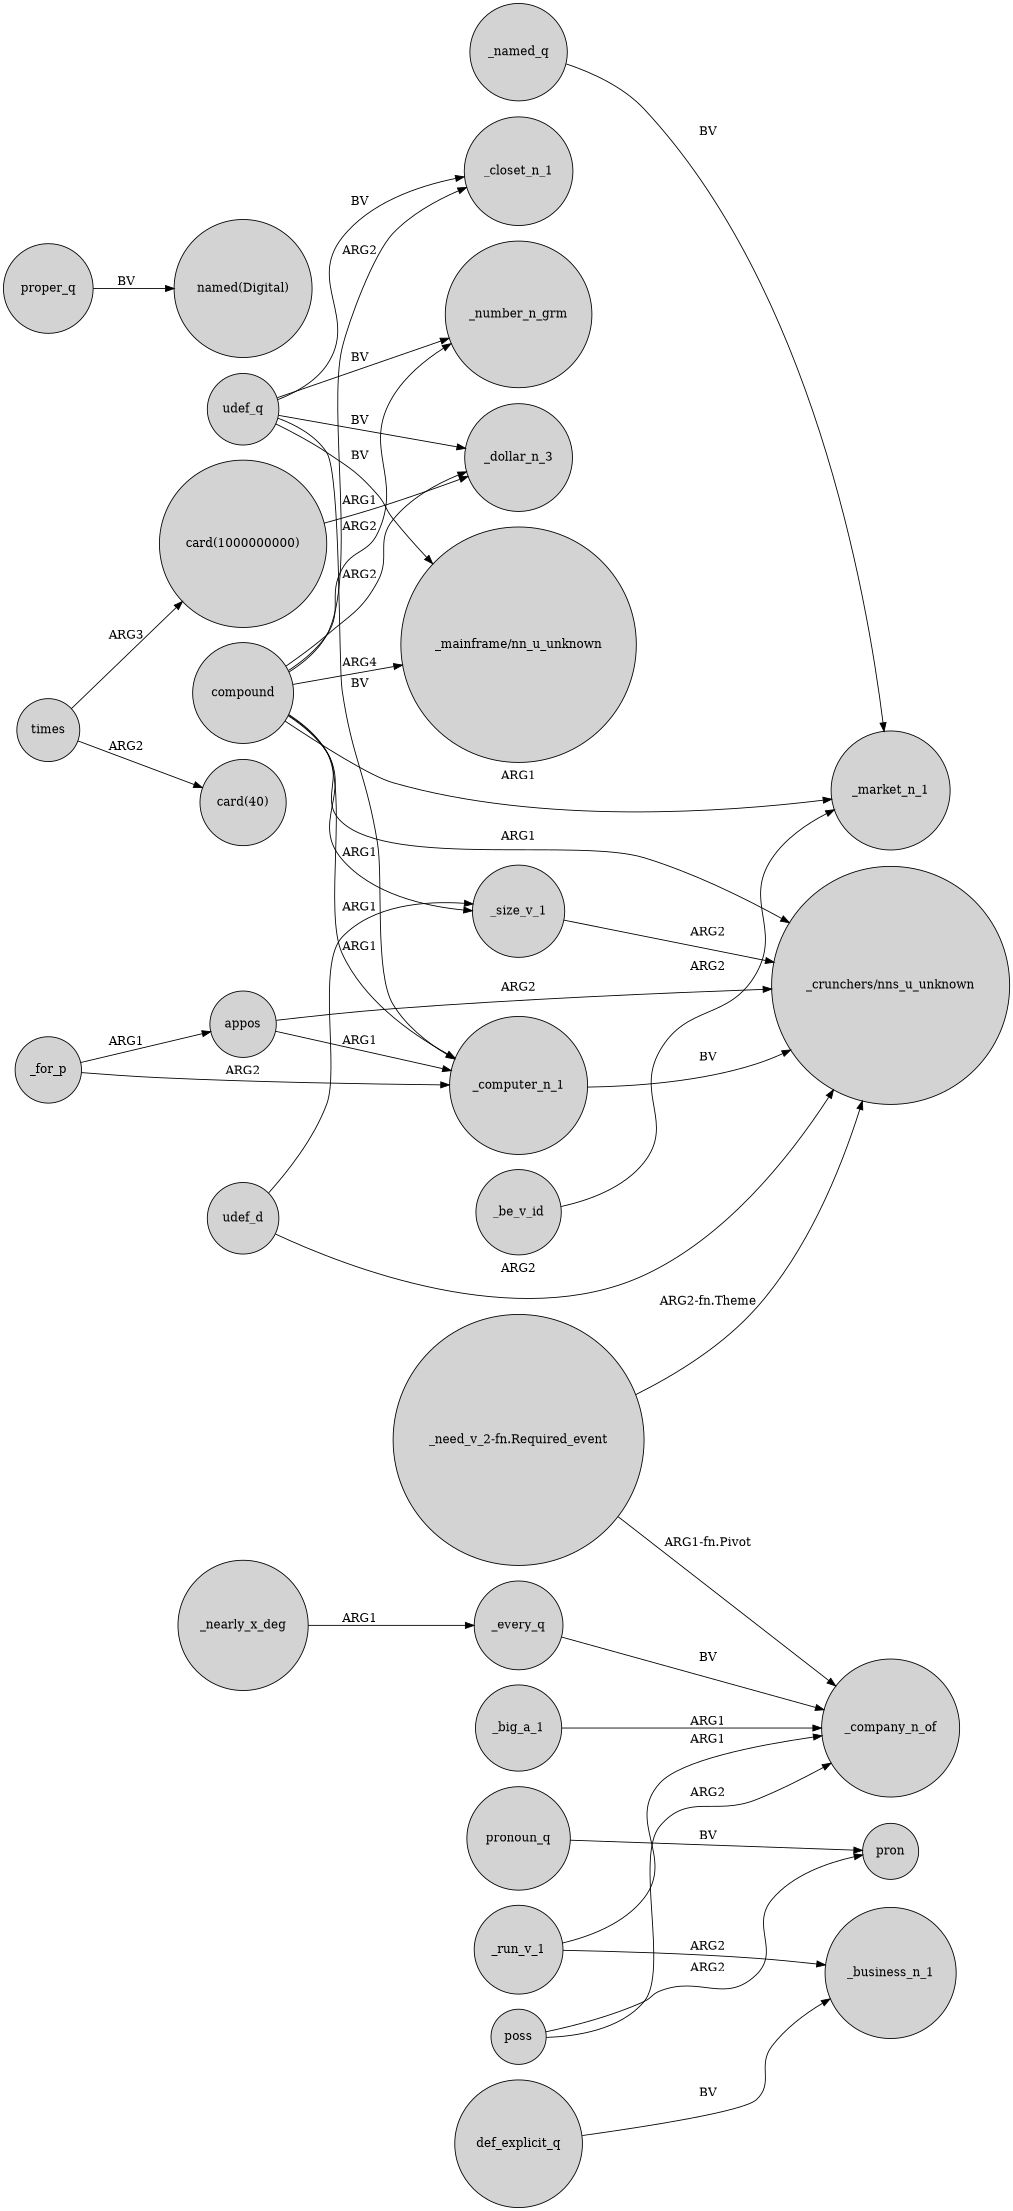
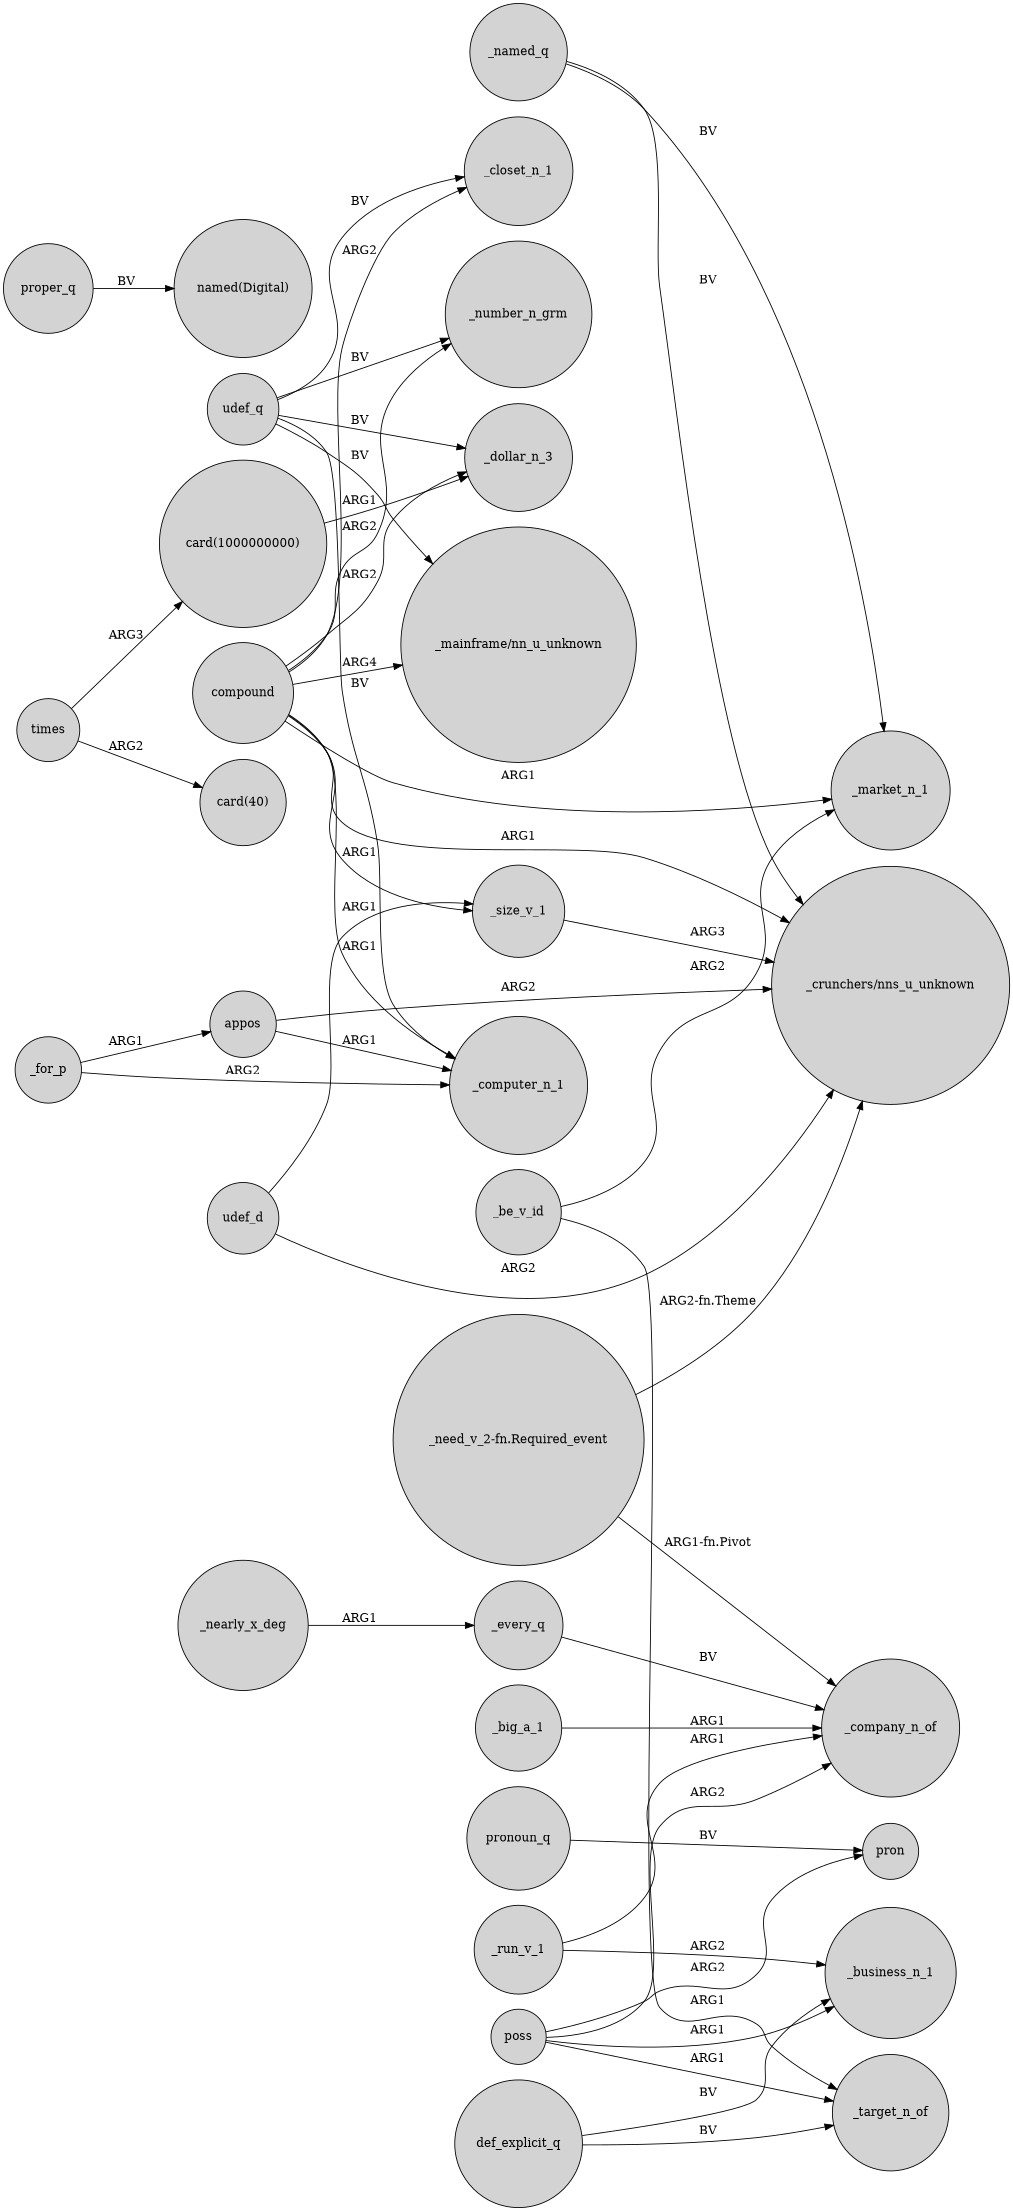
edge "_size_v_1" -> "_crunchers/nns_u_unknown": label "ARG2" -> "ARG3"
edge "_computer_n_1" -> "_crunchers/nns_u_unknown": now "_named_q" -> "_crunchers/nns_u_unknown"
edge "poss" -> "_business_n_1": added, label "ARG1"
node "_target_n_of": added
